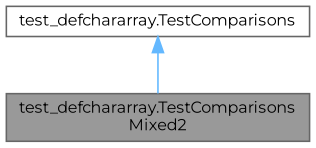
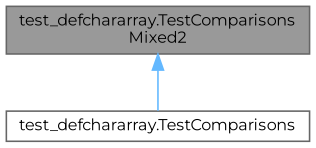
edge "test_defchararray.TestComparisons Mixed2" -> "test_defchararray.TestComparisons": reversed
